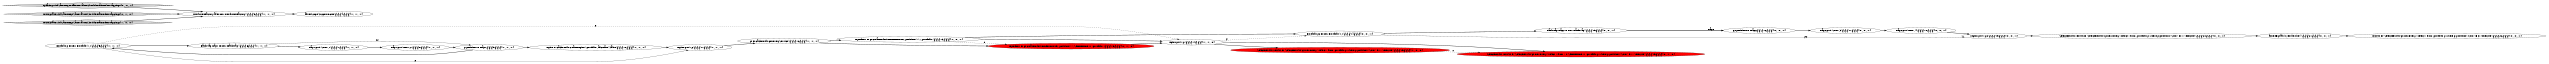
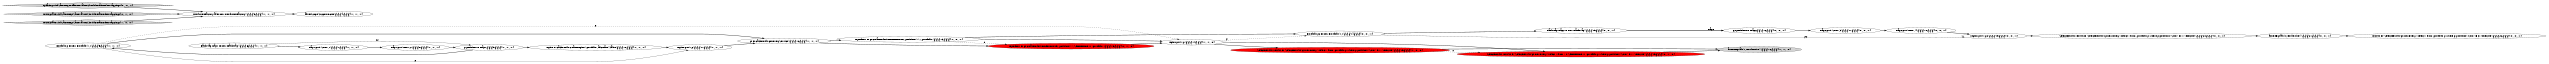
edge "Portfolio p = new Portfolio(1,1)@@@5@@@['1', '1', '1']" -> "HashMap map1 = new HashMap()@@@6@@@['1', '1', '1']": now "Portfolio p = new Portfolio(1,1)@@@5@@@['1', '1', '1']" -> "qs = CacheUtils.getQueryService()@@@12@@@['1', '1', '1']"
node "assertEquals(1,results.size())@@@16@@@['1', '1', '0']": added
